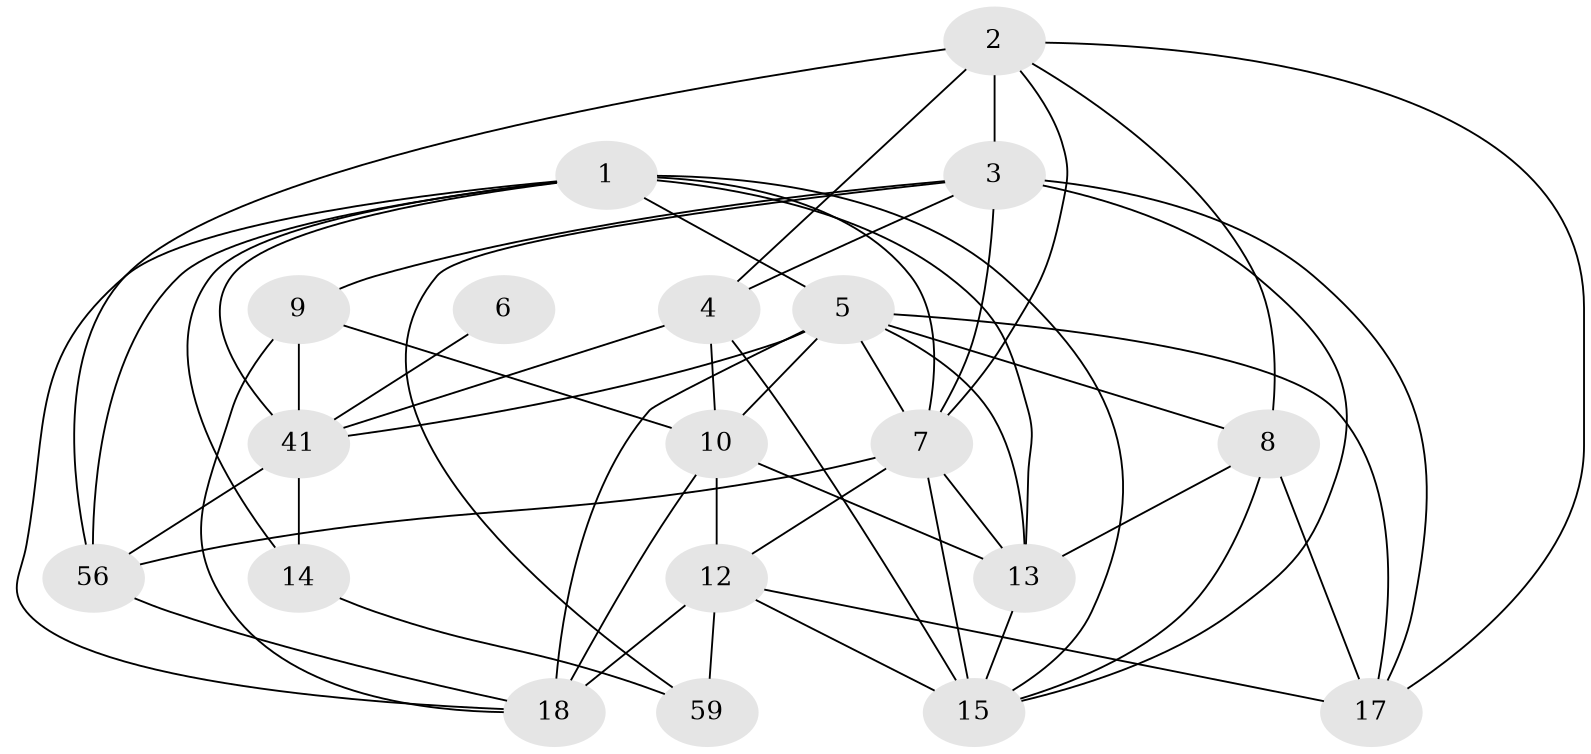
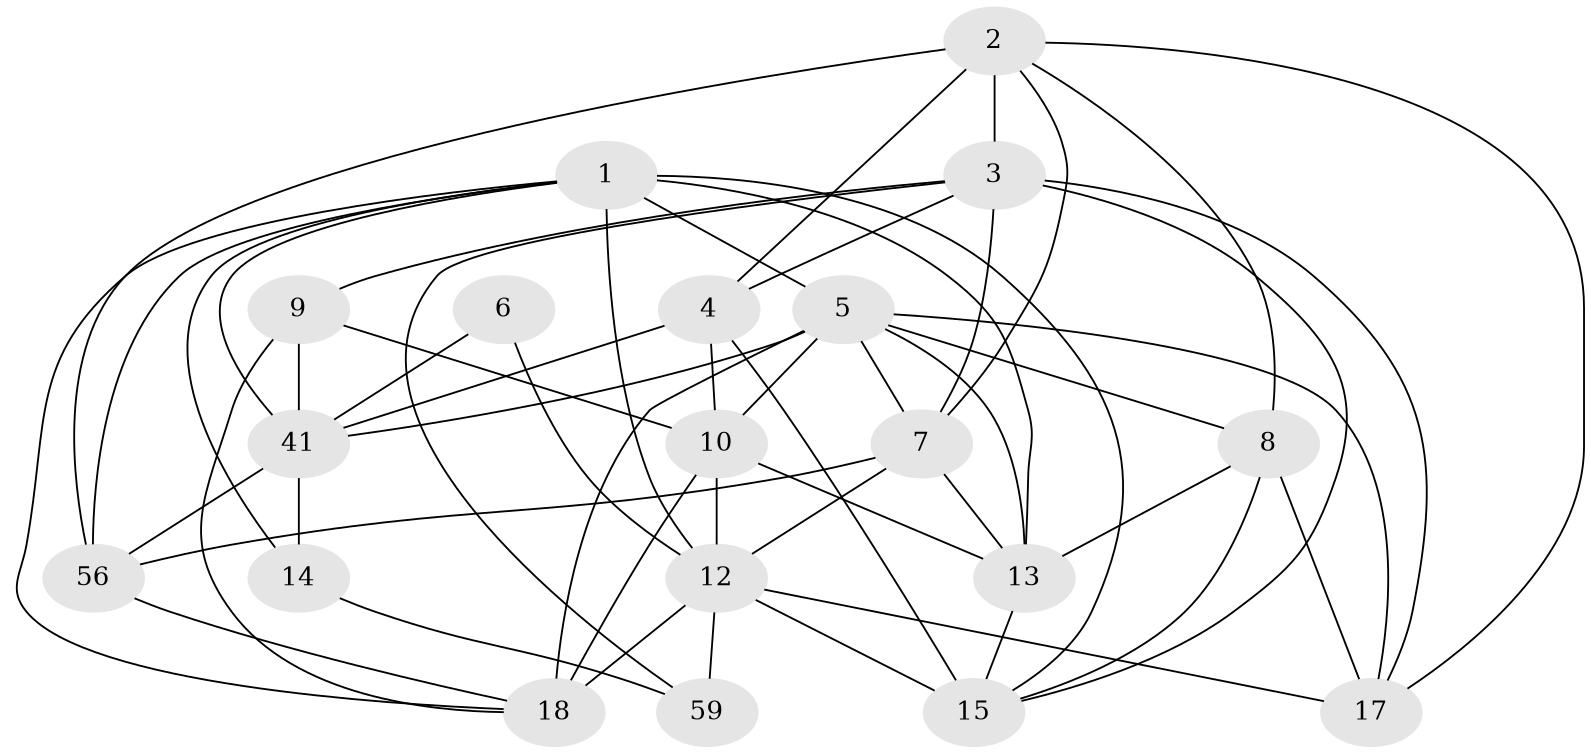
edge "1" -- "7": now "1" -- "12"
edge "6" -- "12": added
edge "7" -- "15": removed
